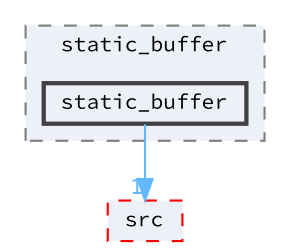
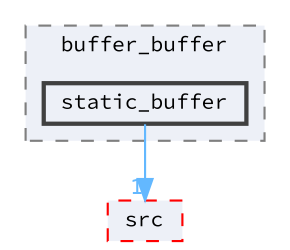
cluster "static_buffer": label "static_buffer" -> "buffer_buffer"
